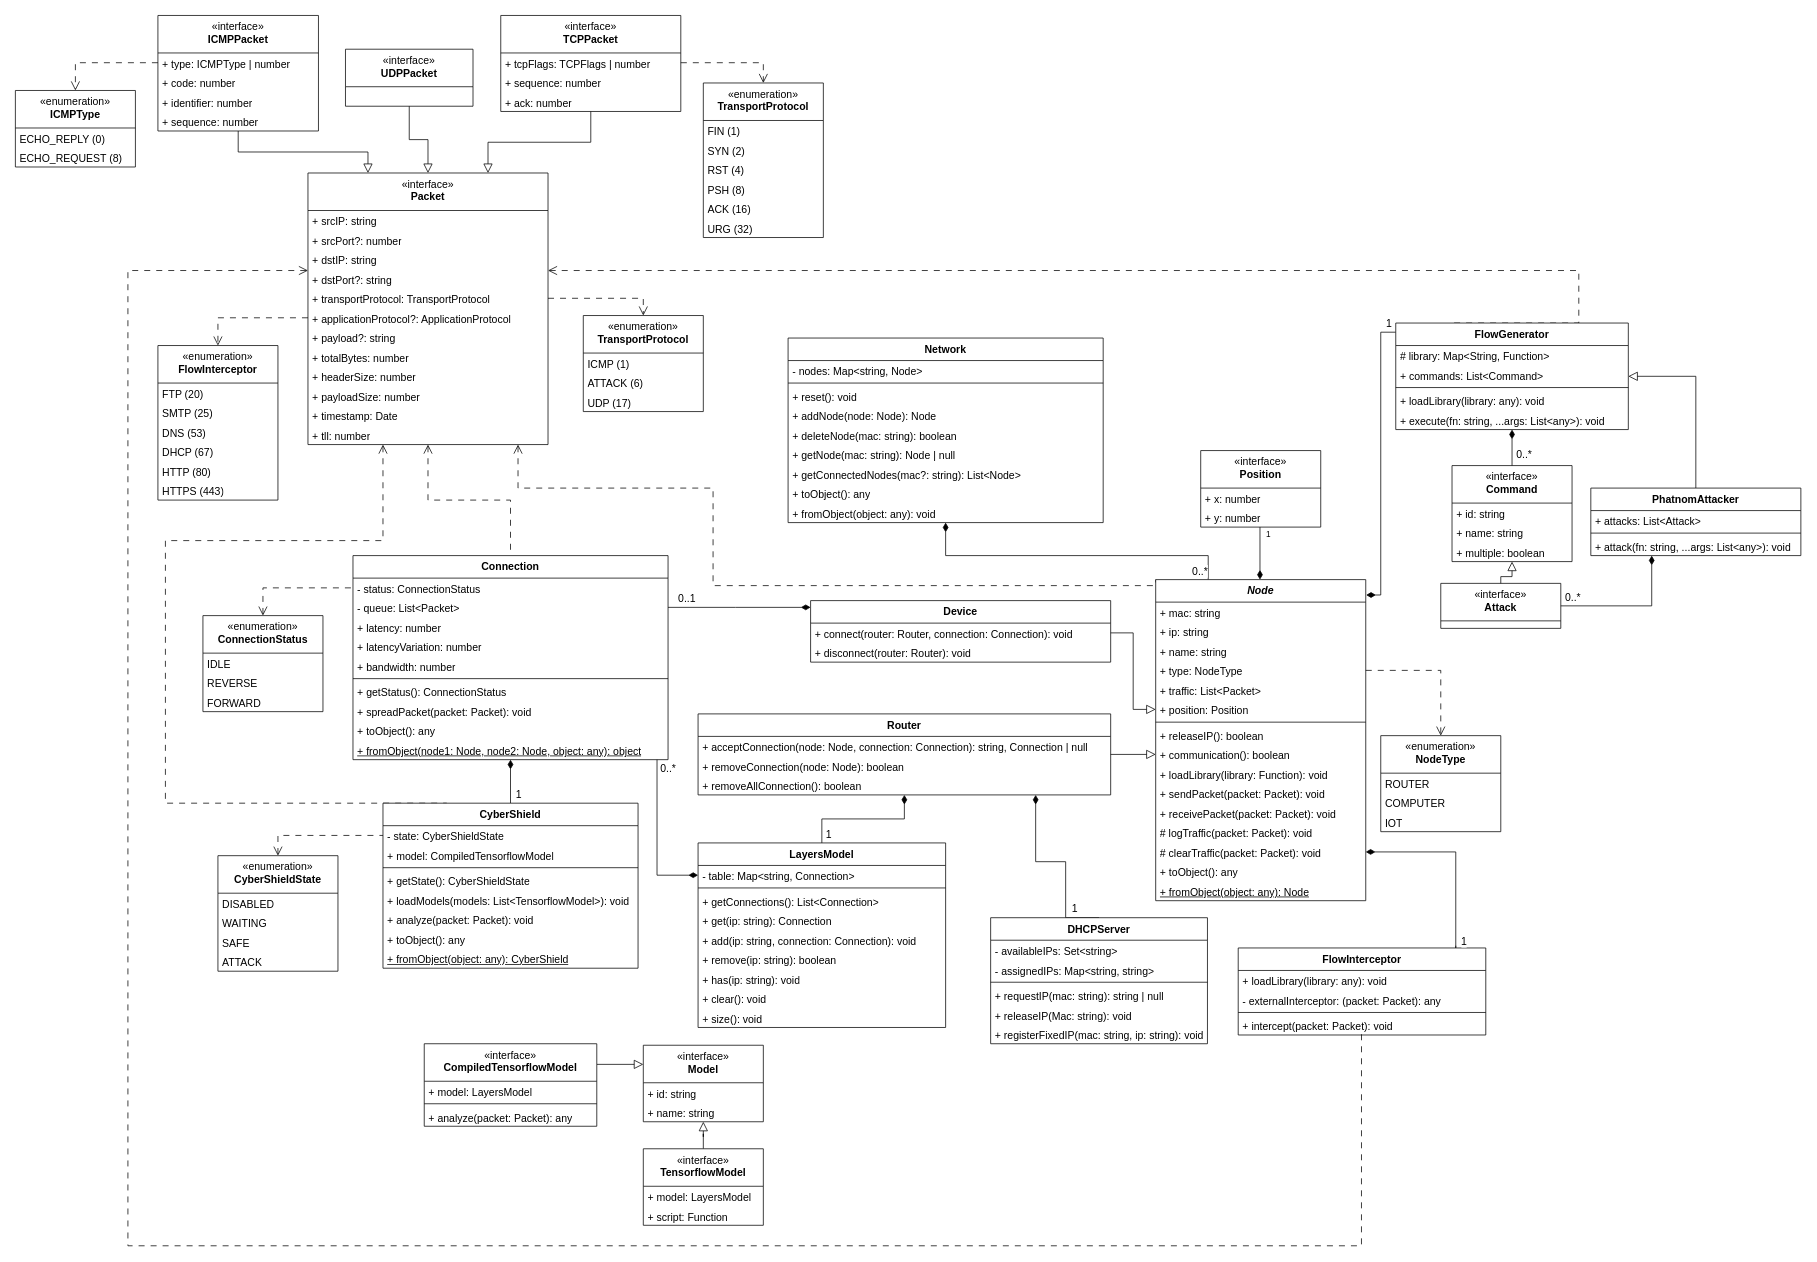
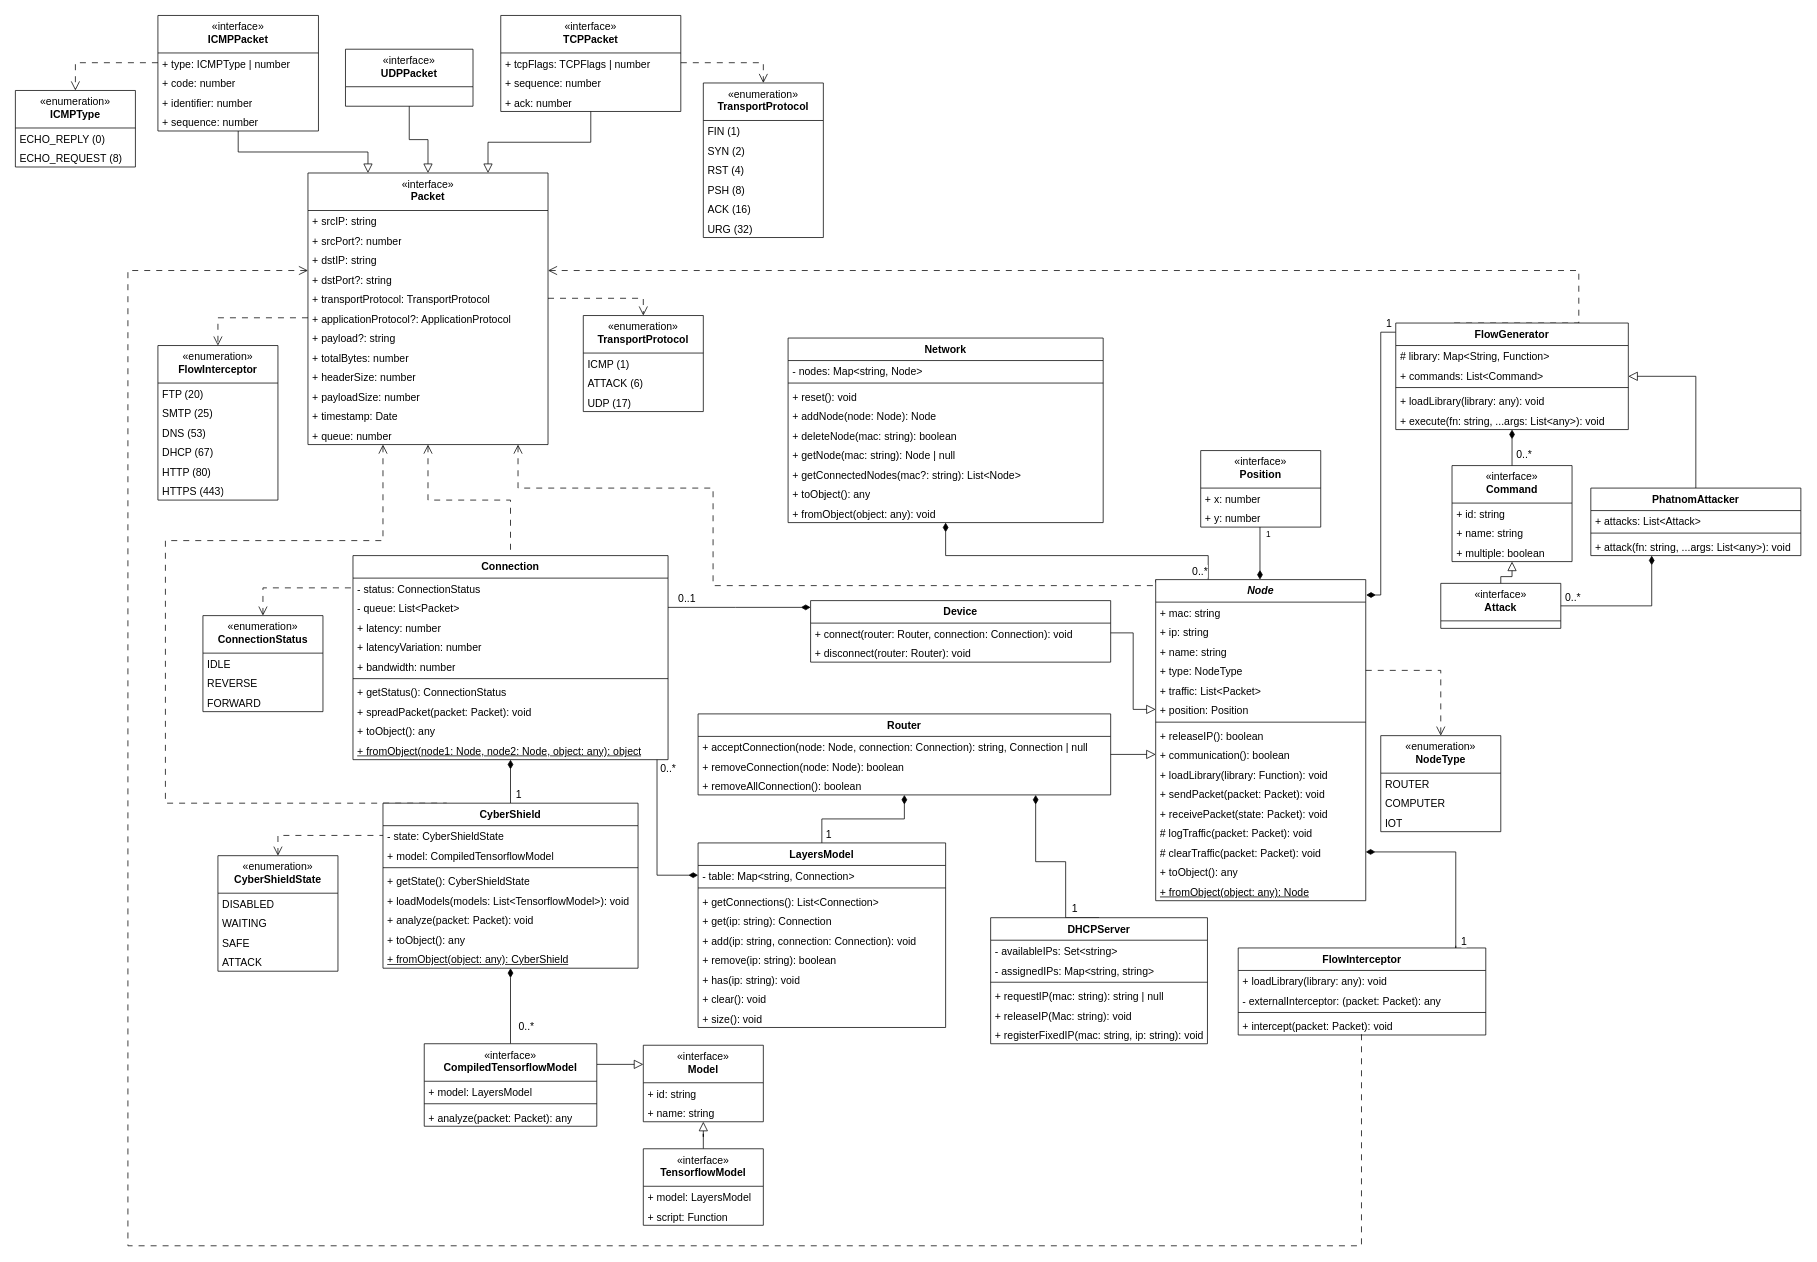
node "+ tll: number": label "+ tll: number" -> "+ queue: number"
node "+ receivePacket(packet: Packet): void": label "+ receivePacket(packet: Packet): void" -> "+ receivePacket(state: Packet): void"
edge "«interface»CompiledTensorflowModel" -> "CyberShield": added, label "0..*"
